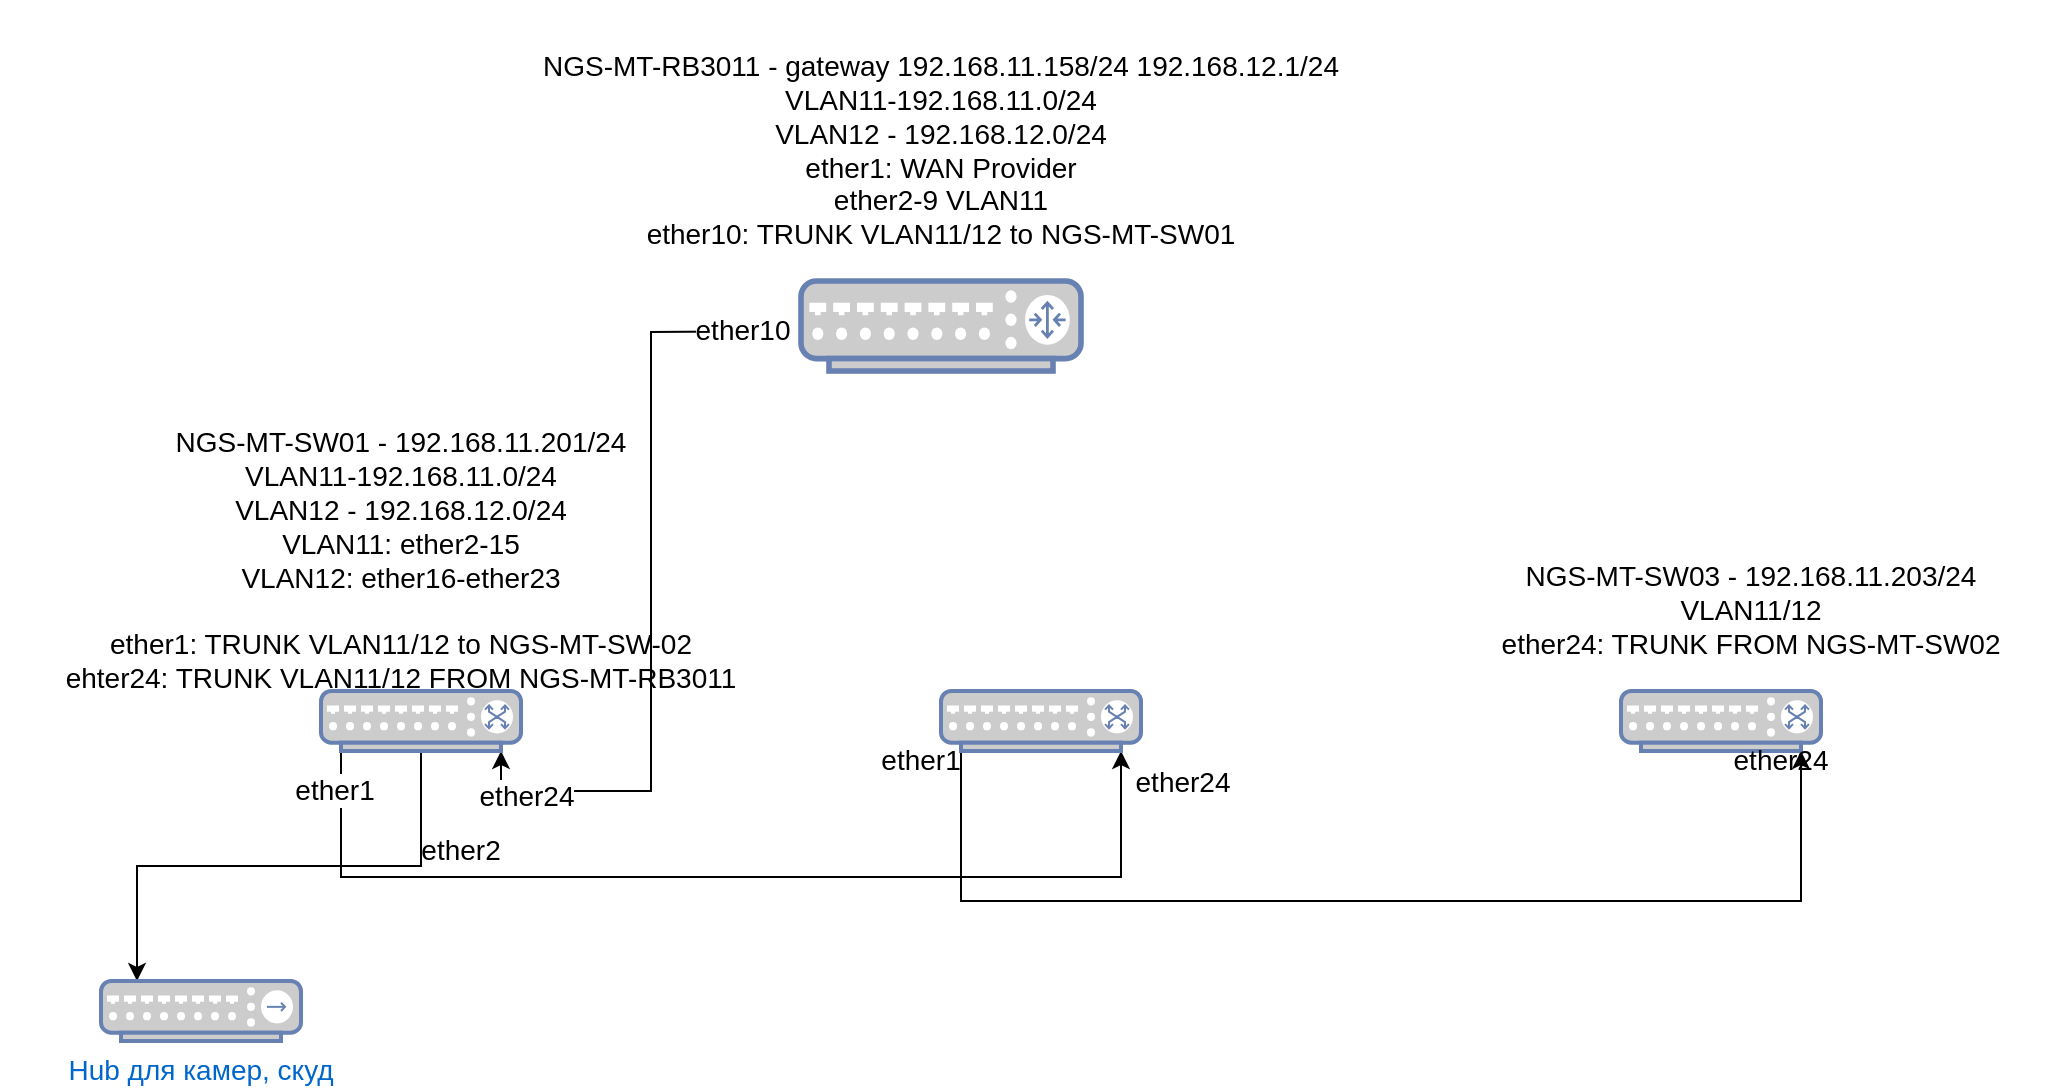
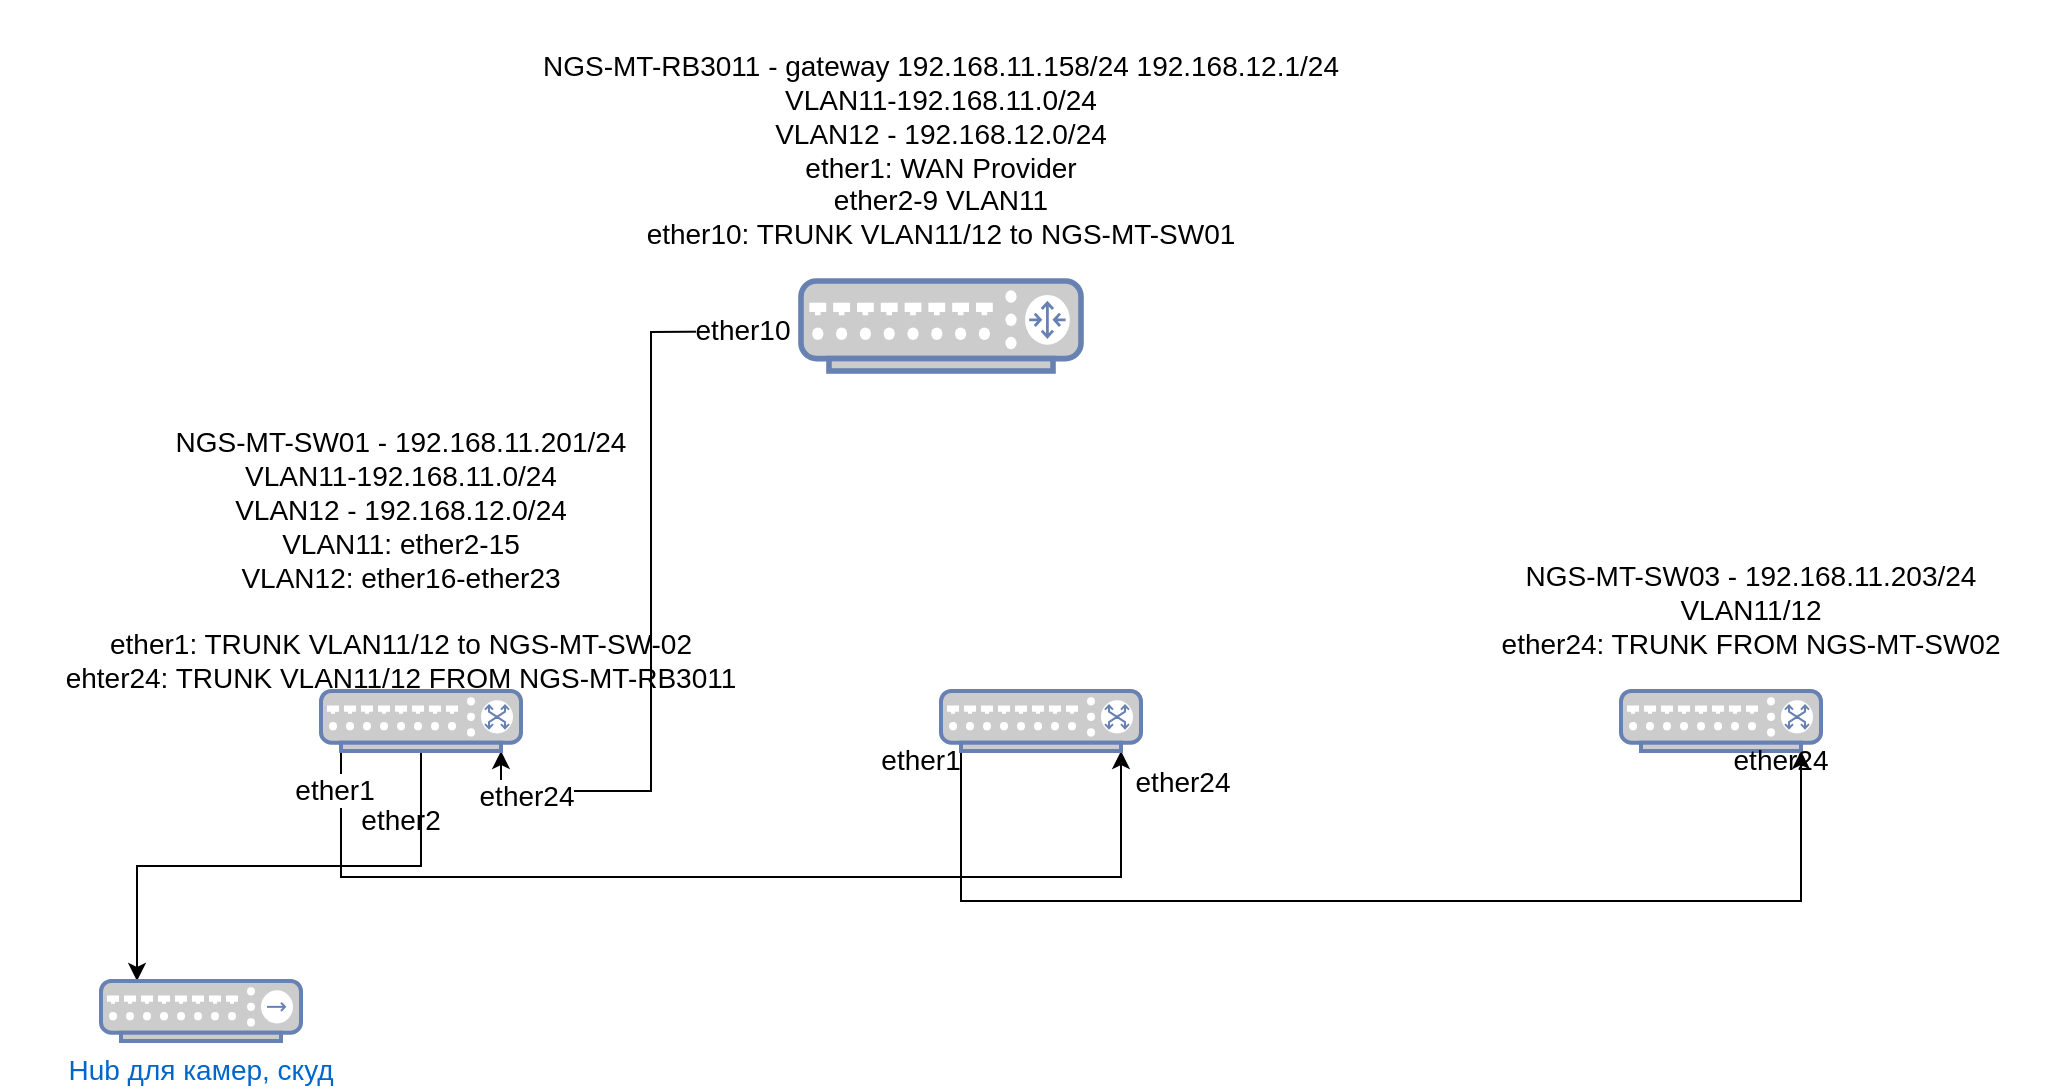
node "ether2": moved (461, 851) -> (401, 821)
